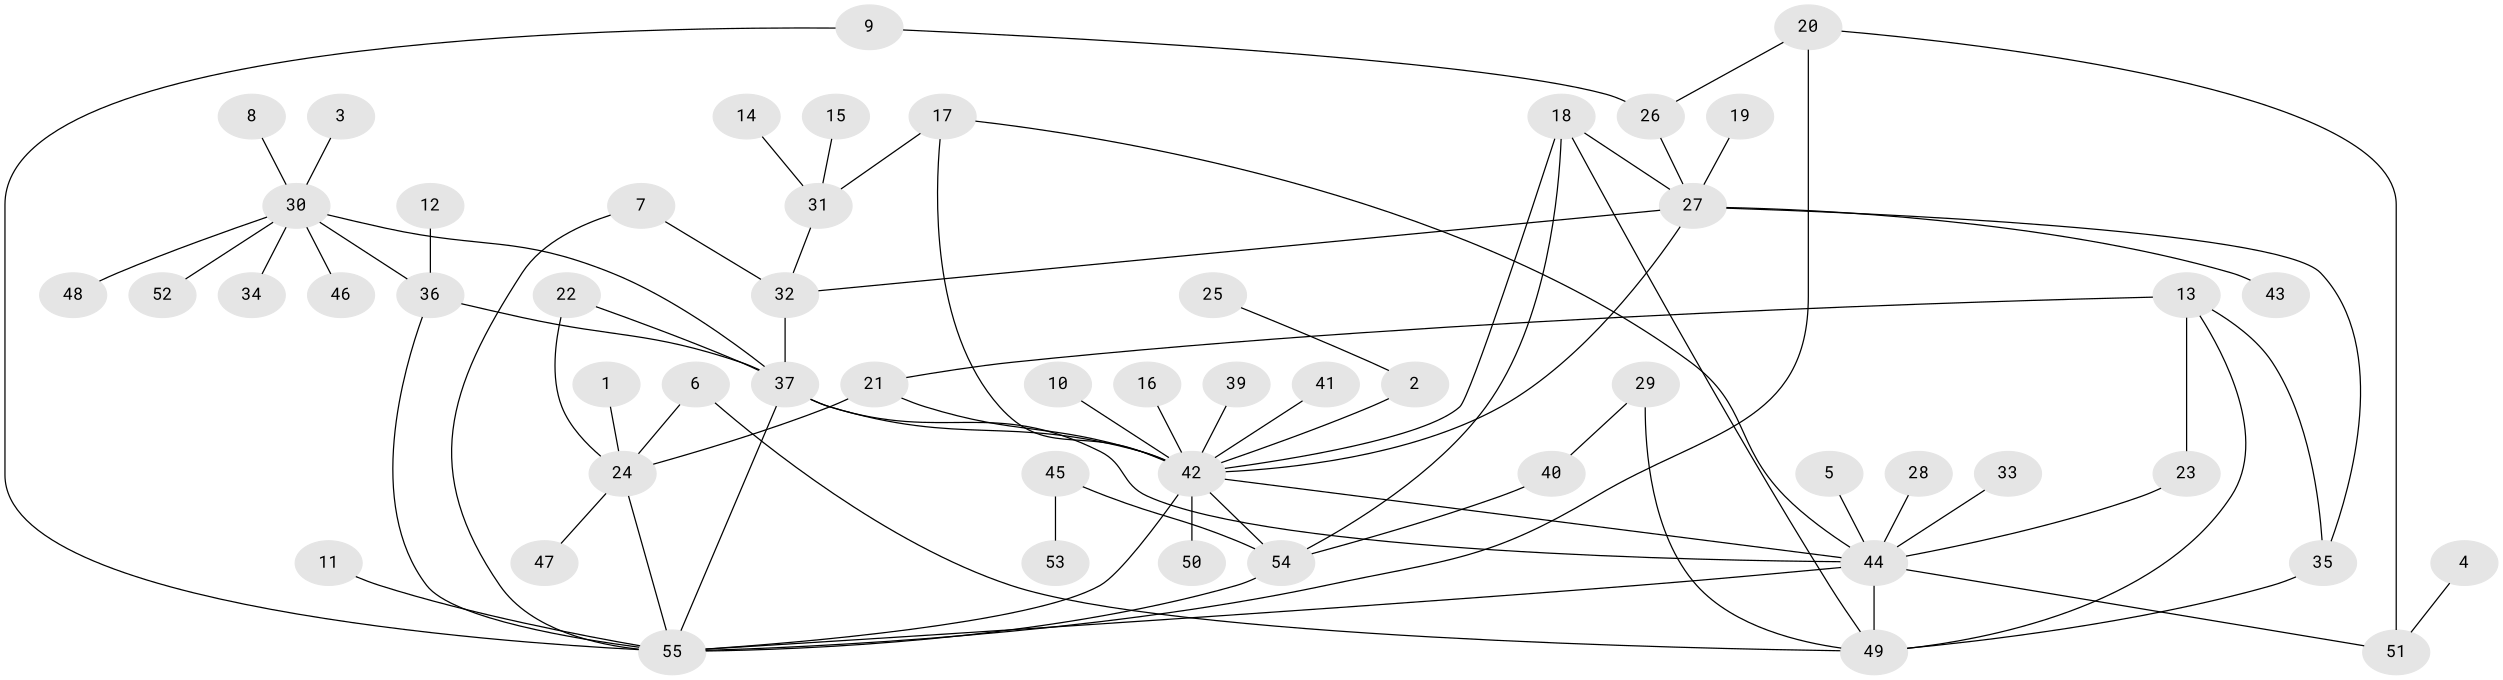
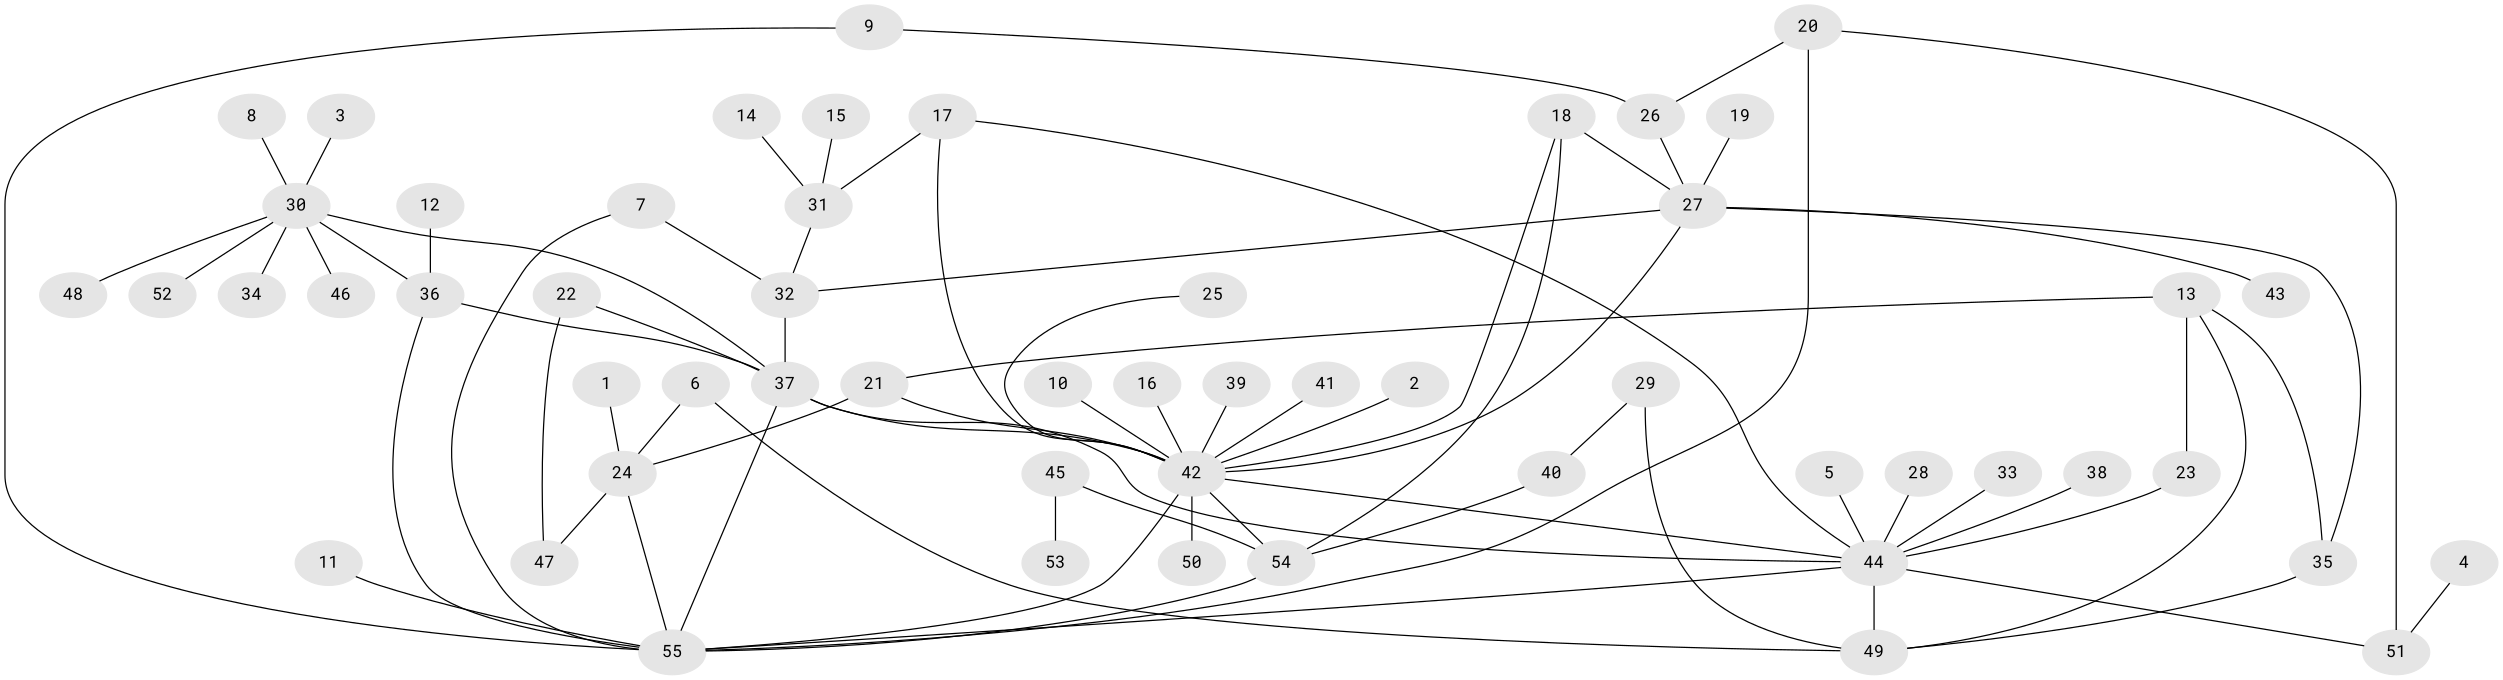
edge "25" -- "2": now "25" -- "42"
edge "18" -- "49": removed
edge "22" -- "24": now "22" -- "47"
node "38": added
